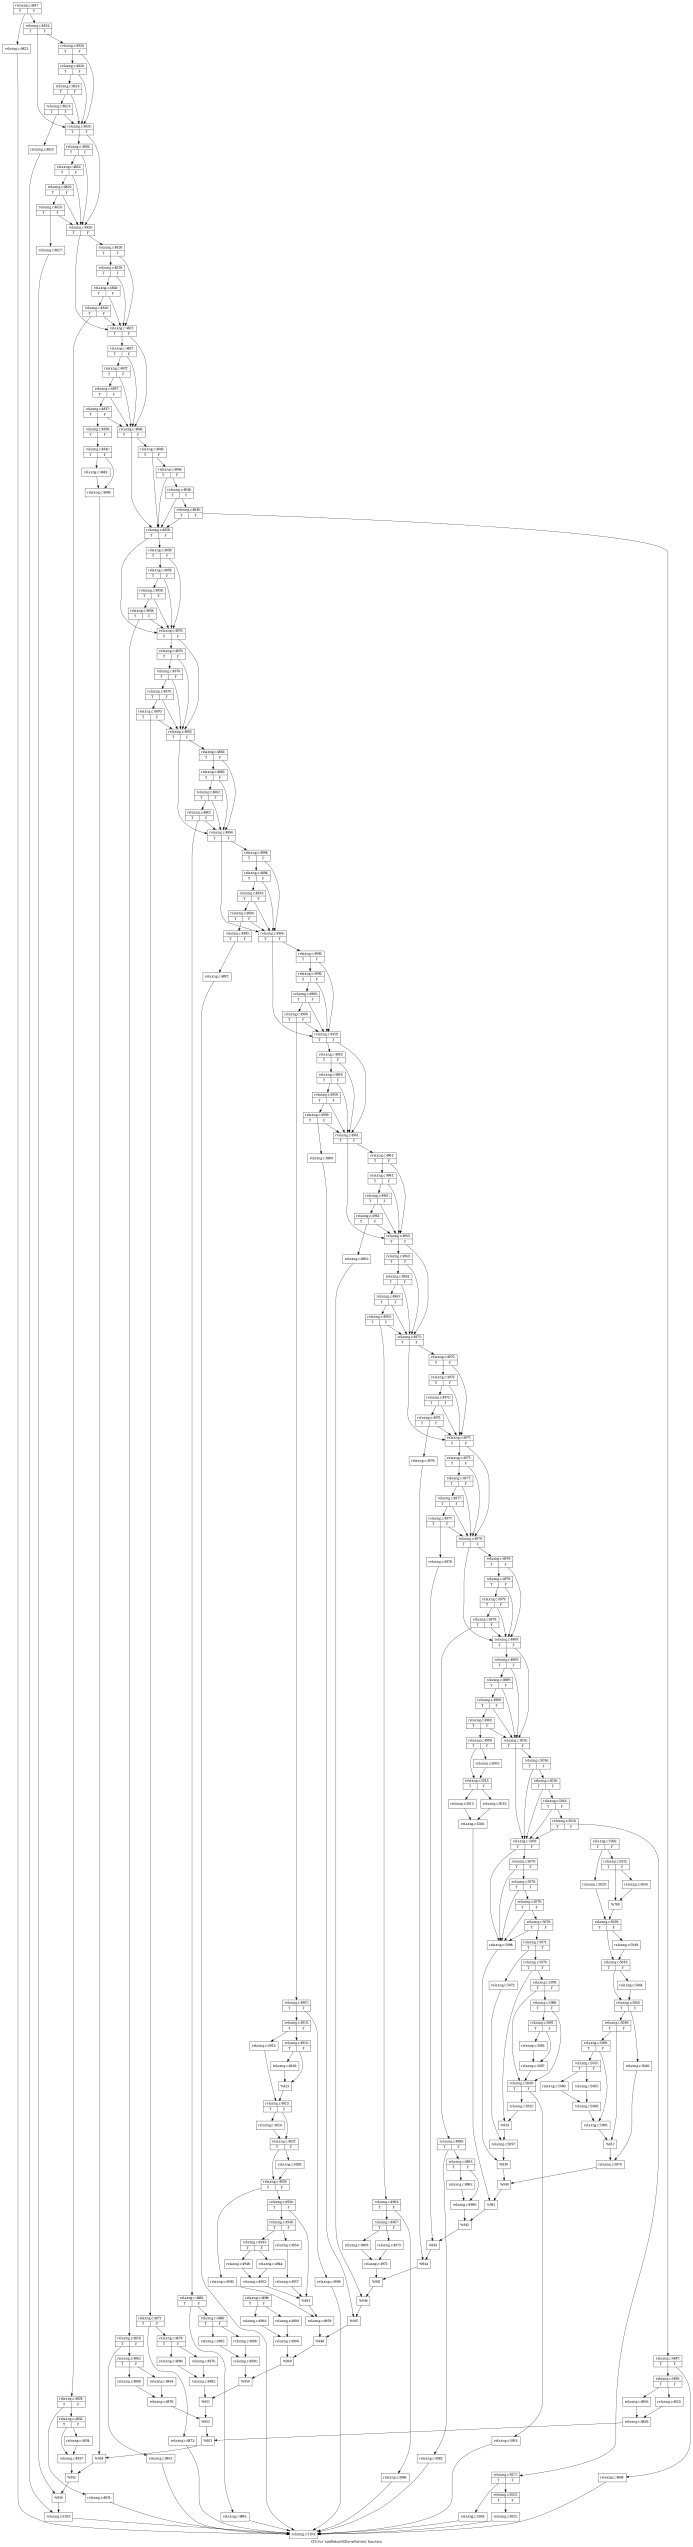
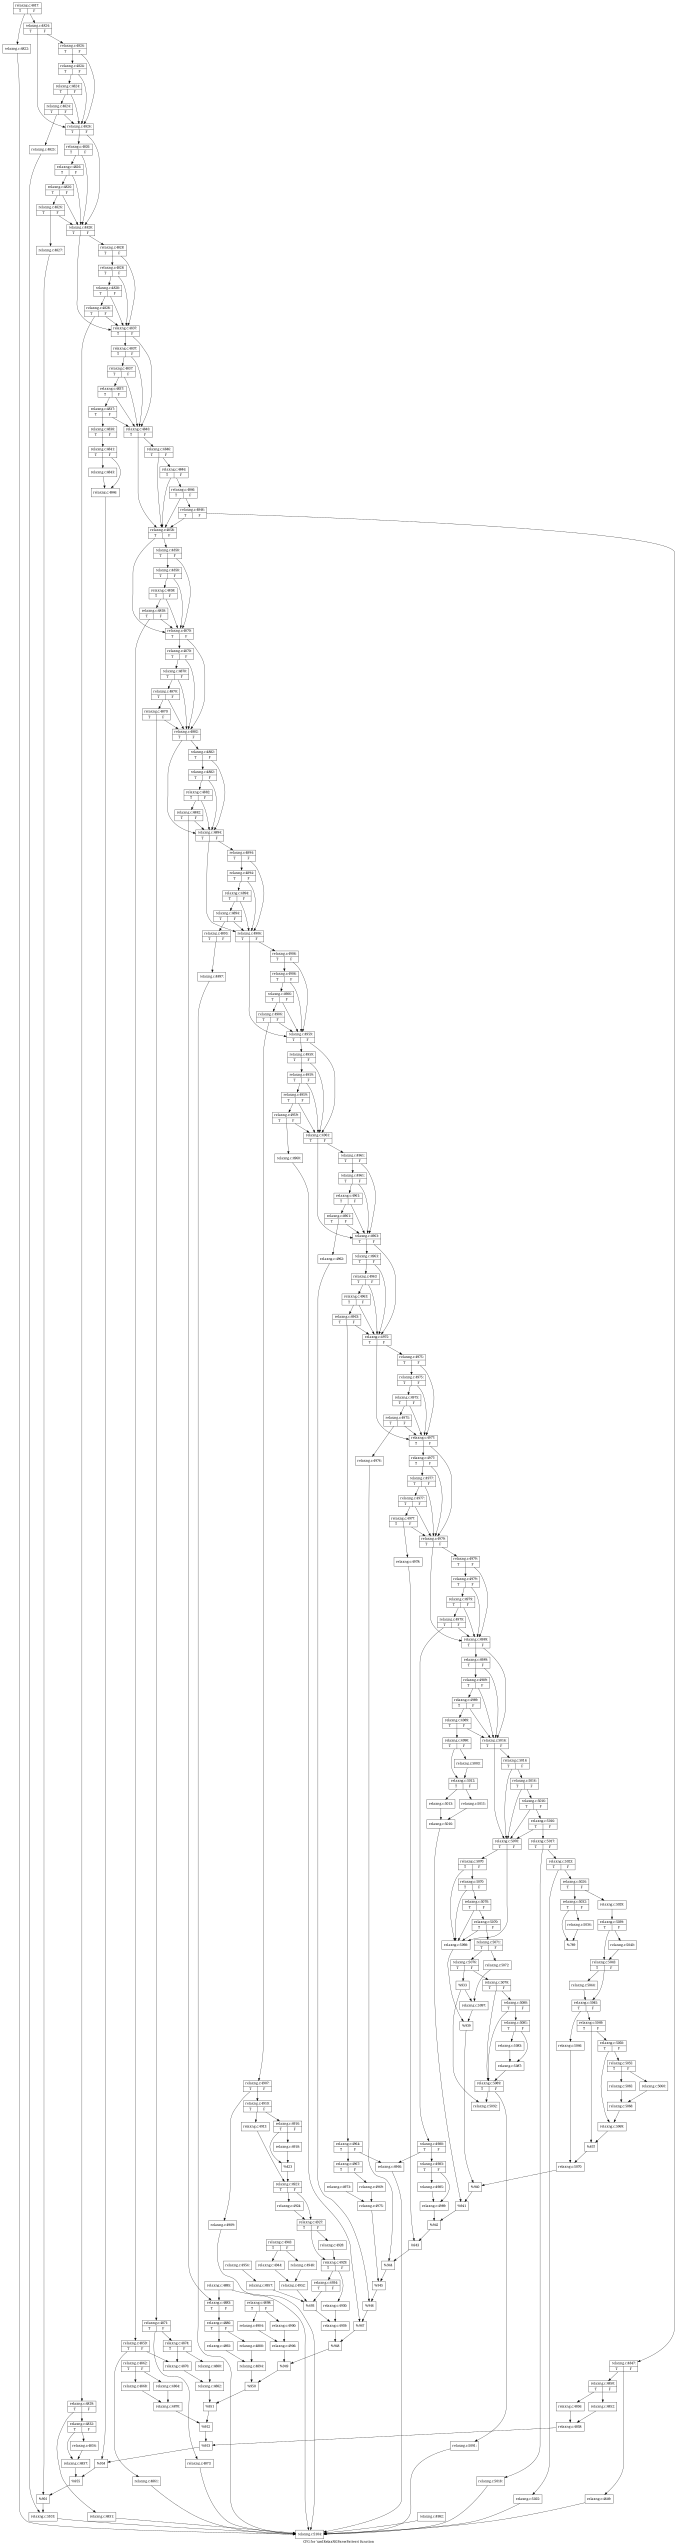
edge "relaxng.c:5023:" -> "relaxng.c:5026:": added
edge "%789" -> "relaxng.c:5039:": removed
edge "relaxng.c:5092:" -> "%933": reversed
node "relaxng.c:4938:": removed
edge "relaxng.c:4967:" -> "relaxng.c:4973:": removed
edge "relaxng.c:4980:" -> "relaxng.c:4982:": now "relaxng.c:4980:" -> "relaxng.c:4966:"
edge "relaxng.c:4859:" -> "relaxng.c:4862:": now "relaxng.c:4859:" -> "relaxng.c:4876:"
edge "relaxng.c:4883:" -> "relaxng.c:4885:": reversed
